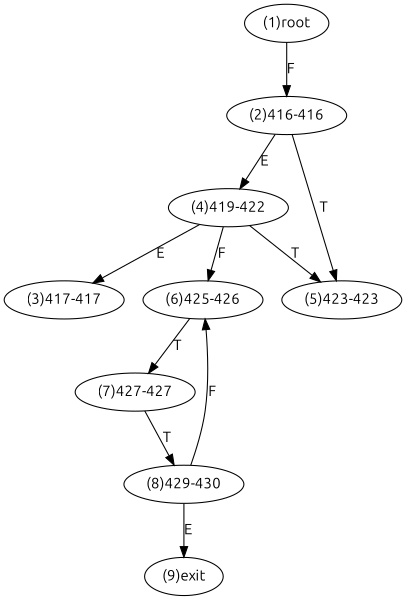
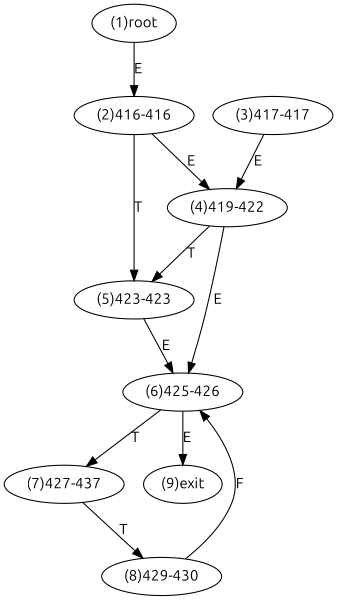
edge "(1)root" -> "(2)416-416": label "F" -> "E"
edge "(4)419-422" -> "(3)417-417": reversed
edge "(4)419-422" -> "(6)425-426": label "F" -> "E"
edge "(5)423-423" -> "(6)425-426": added, label "E"
node "(7)427-427": label "(7)427-427" -> "(7)427-437"
edge "(8)429-430" -> "(9)exit": now "(6)425-426" -> "(9)exit"
